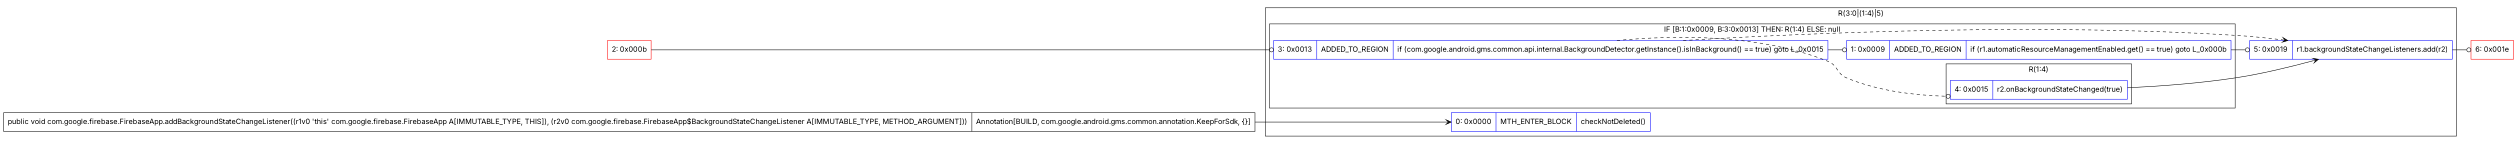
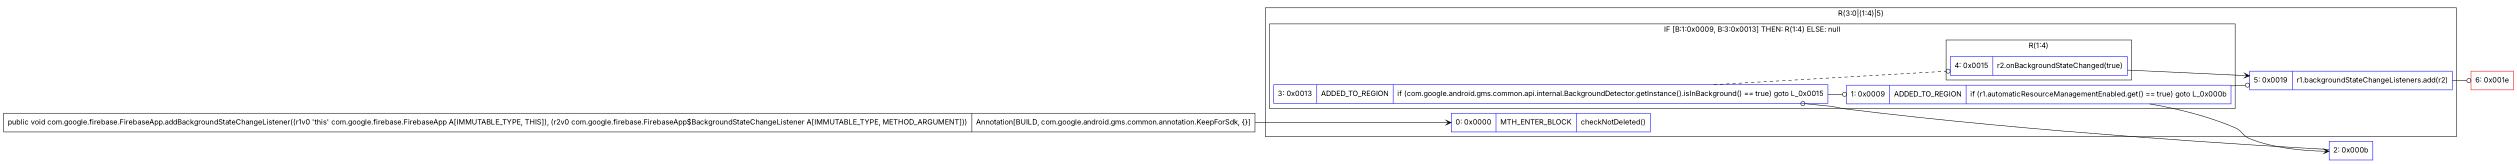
edge "3: 0x0013" -> "5: 0x0019": removed
node "2: 0x000b": color red -> blue
edge "1: 0x0009" -> "2: 0x000b": added
